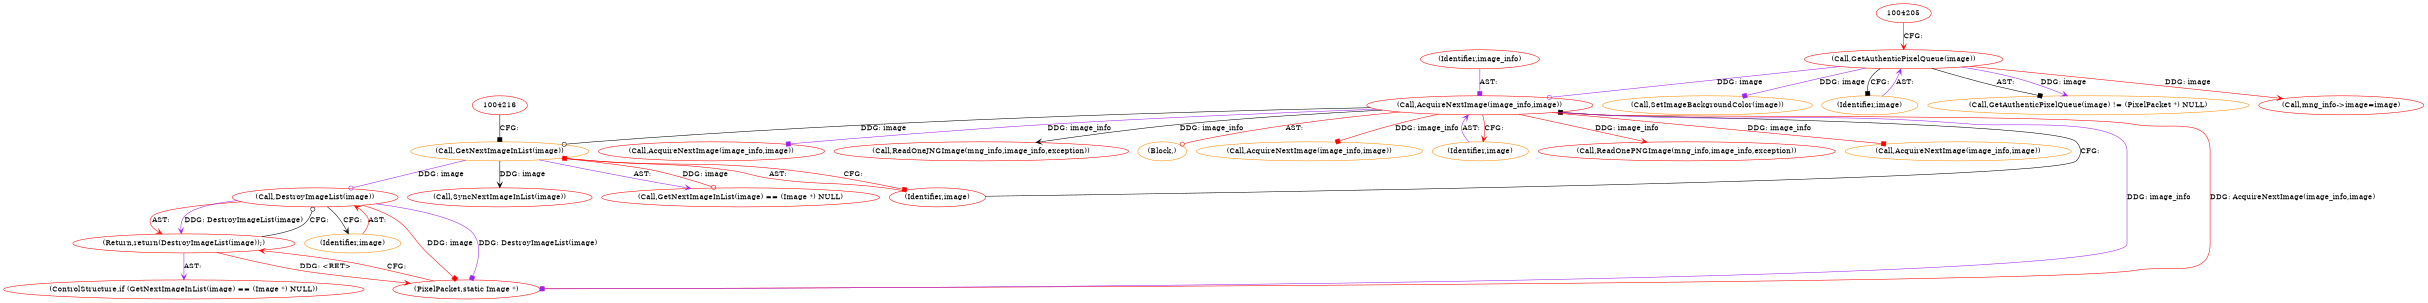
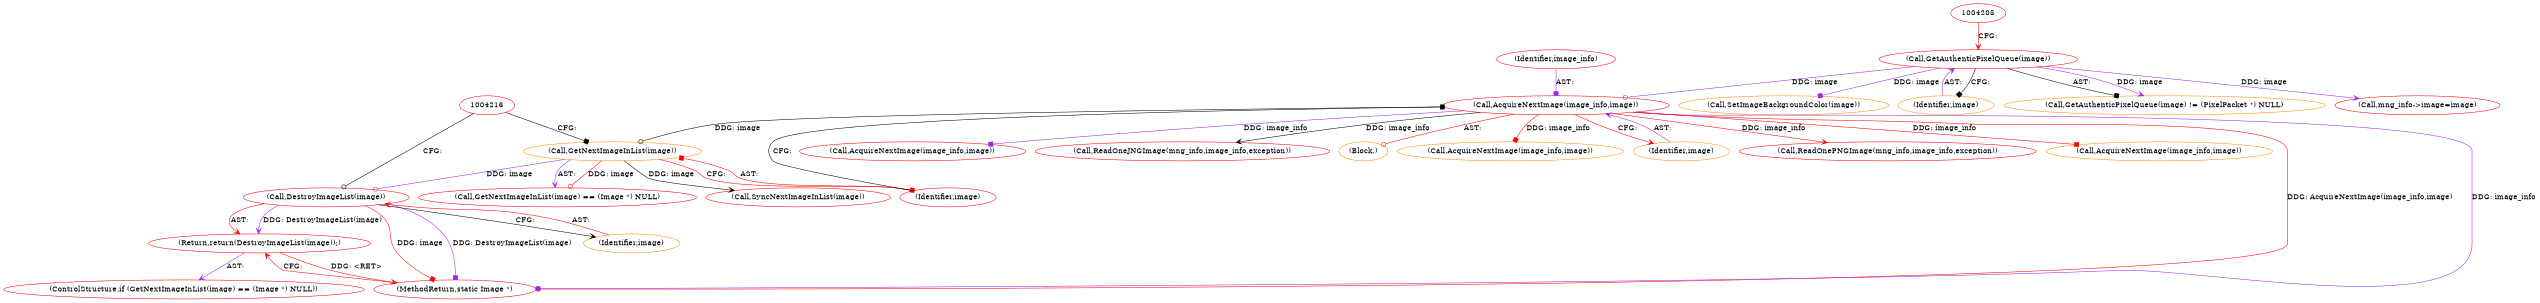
edge "(Call,GetAuthenticPixelQueue(image))" -> "(Call,mng_info->image=image)": color red -> purple
edge "(Return,return(DestroyImageList(image));)" -> "(Call,DestroyImageList(image))": now "1004216" -> "(Call,DestroyImageList(image))"
node "(PixelPacket,static Image *)": label "(PixelPacket,static Image *)" -> "(MethodReturn,static Image *)"
